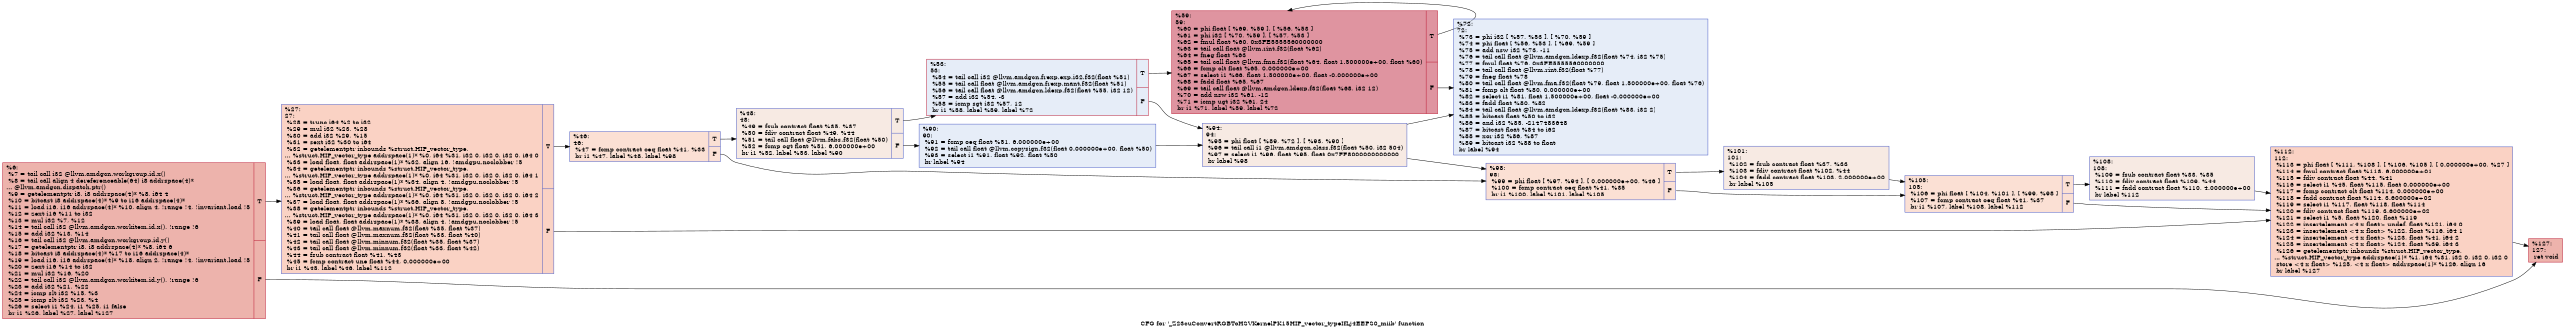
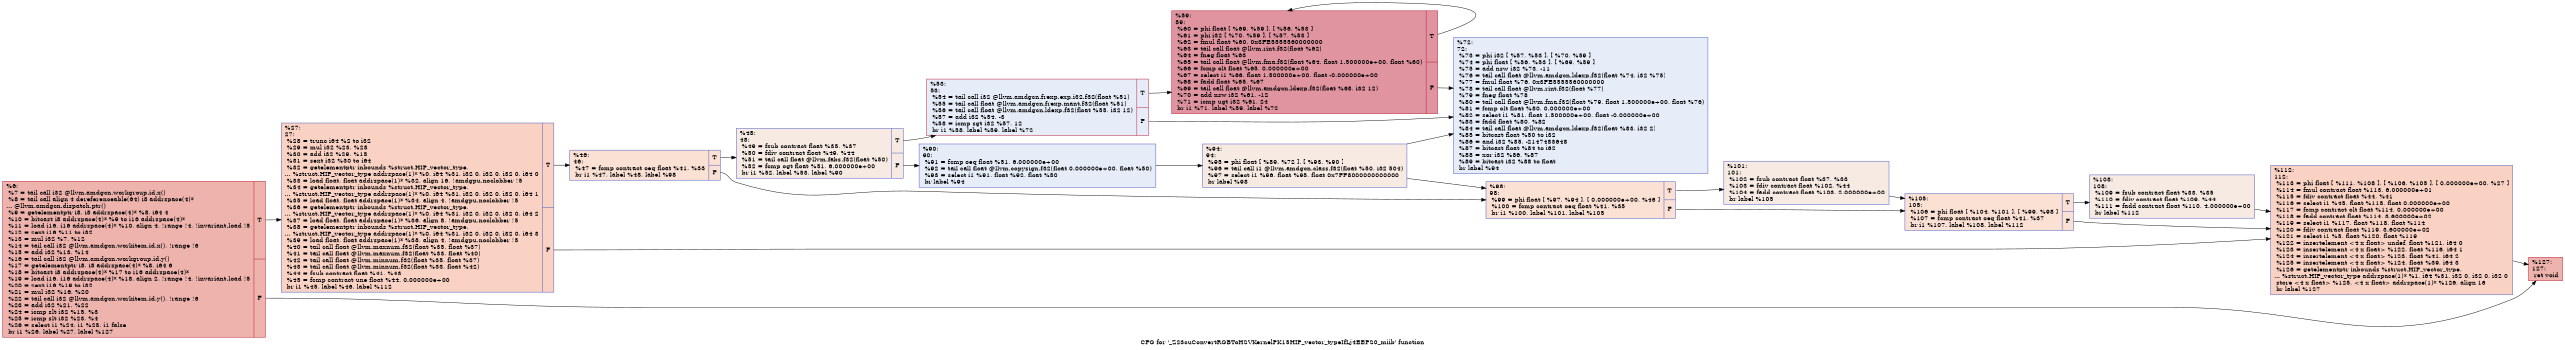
edge "%53:" -> "%94:": now "%53:" -> "%72:"
node "%6:": text "%20 = zext i16 %14 to i32" -> "%20 = zext i16 %19 to i32"
